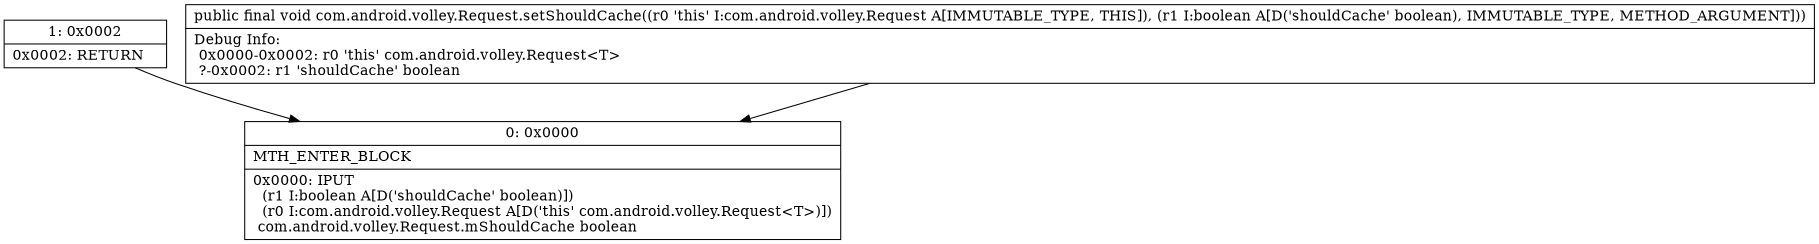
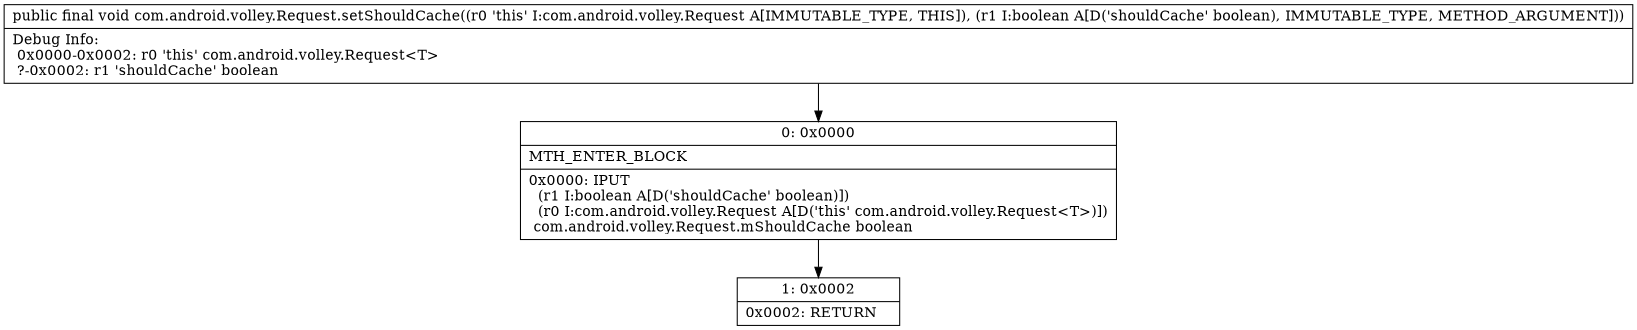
edge "1: 0x0002" -> "0: 0x0000": reversed
